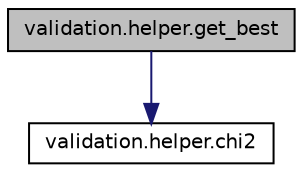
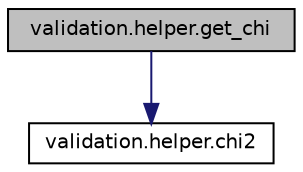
node "validation.helper.get_best": label "validation.helper.get_best" -> "validation.helper.get_chi"
